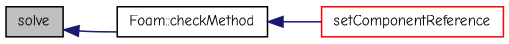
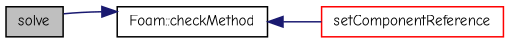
edge "Foam::checkMethod" -> "solve": reversed
